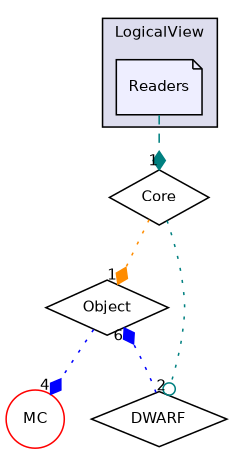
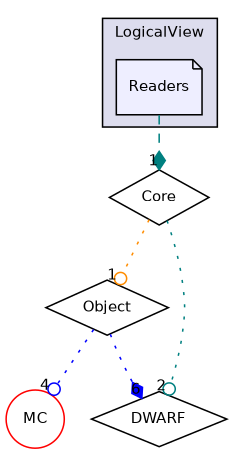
edge "Core" -> "Object": arrowhead diamond -> odot
edge "Object" -> "MC": arrowhead diamond -> odot
edge "DWARF" -> "Object": reversed
